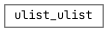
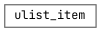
node "ulist_ulist": label "ulist_ulist" -> "ulist_item"
